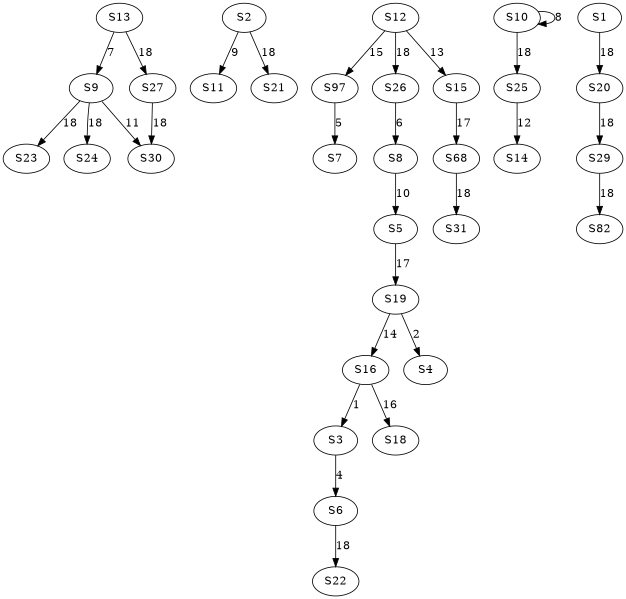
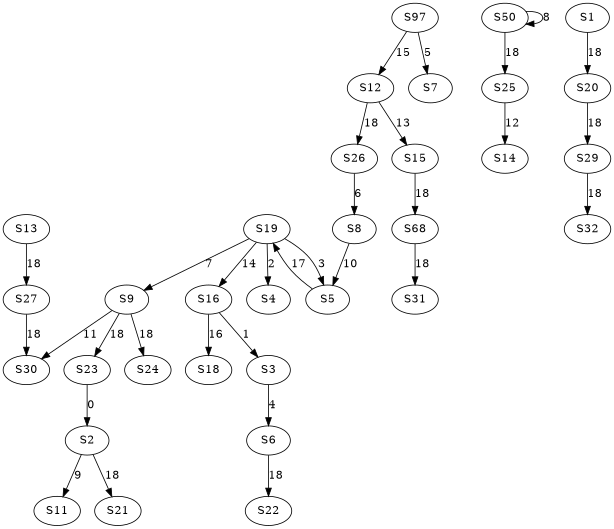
node "S10": label "S10" -> "S50"
edge "S13" -> "S9": now "S19" -> "S9"
edge "S12" -> "S97": reversed
edge "S15" -> "S68": label "17" -> "18"
node "S82": label "S82" -> "S32"
edge "S19" -> "S5": added, label "3"
edge "S23" -> "S2": added, label "0"
